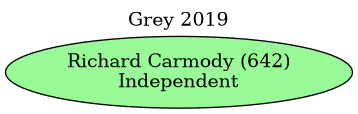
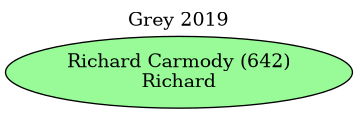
node "Richard Carmody (642) Independent": label "Richard Carmody (642) Independent" -> "Richard Carmody (642) Richard"
